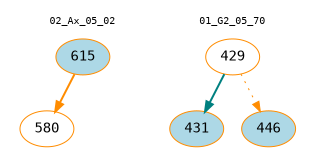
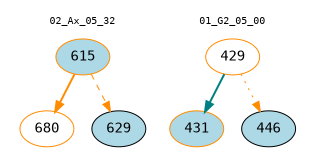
cluster "02_Ax_05_02": label "02_Ax_05_02" -> "02_Ax_05_32"
cluster "01_G2_05_70": label "01_G2_05_70" -> "01_G2_05_00"
node "580": label "580" -> "680"
node "629": added
node "446": color darkorange -> black
